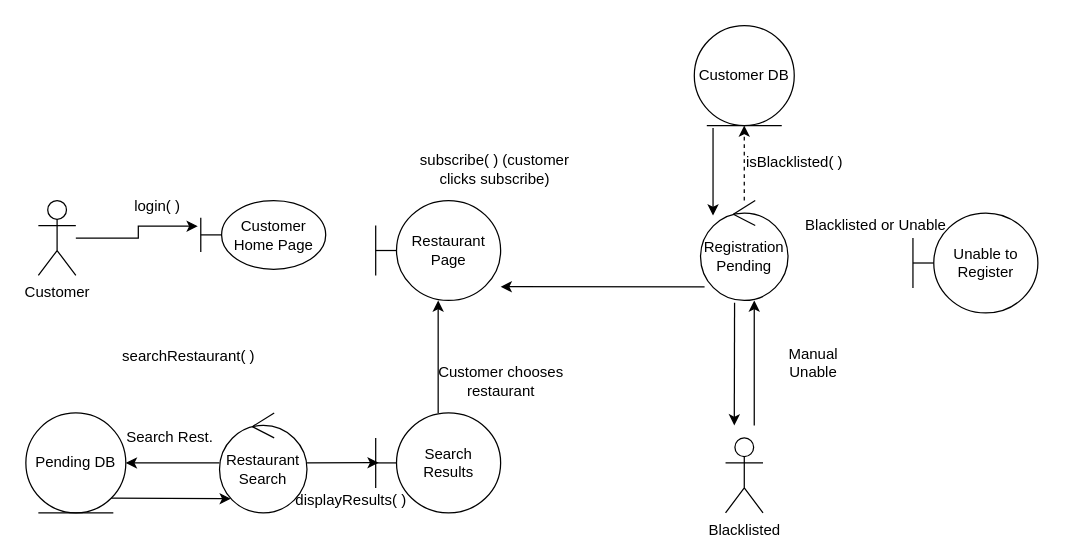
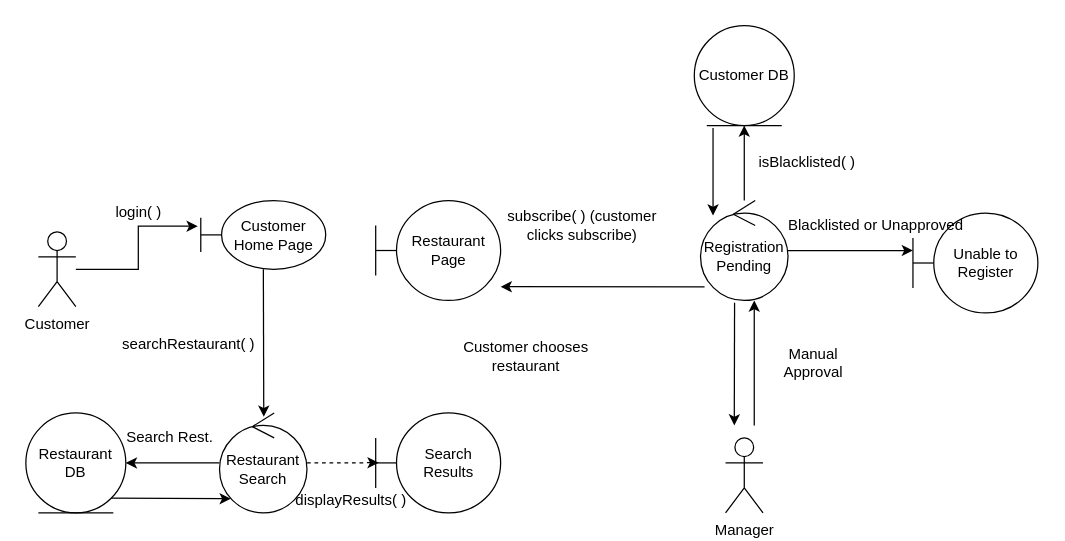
node "isBlacklisted( )": moved (794, 163) -> (807, 163)
edge "Registration Pending" -> "Customer DB": style dashed -> solid
node "subscribe( ) (customer clicks subscribe)": moved (494, 169) -> (582, 226)
node "login( )": moved (157, 207) -> (138, 213)
node "Blacklisted or Unable": label "Blacklisted or Unable" -> "Blacklisted or Unapproved"
node "Customer": moved (57, 238) -> (57, 269)
edge "Registration Pending" -> "Unable to Register": added
edge "Customer Home Page" -> "Restaurant Search": added
node "searchRestaurant( )": moved (188, 357) -> (188, 344)
edge "Search Results" -> "Restaurant Page": removed
node "Manual Unable": label "Manual Unable" -> "Manual Approval"
node "Customer chooses restaurant": moved (501, 382) -> (526, 357)
node "Pending DB": label "Pending DB" -> "Restaurant DB"
edge "Restaurant Search" -> "Search Results": style solid -> dashed
node "Blacklisted": label "Blacklisted" -> "Manager"
